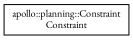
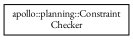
node "apollo::planning::Constraint Constraint": label "apollo::planning::Constraint Constraint" -> "apollo::planning::Constraint Checker"
